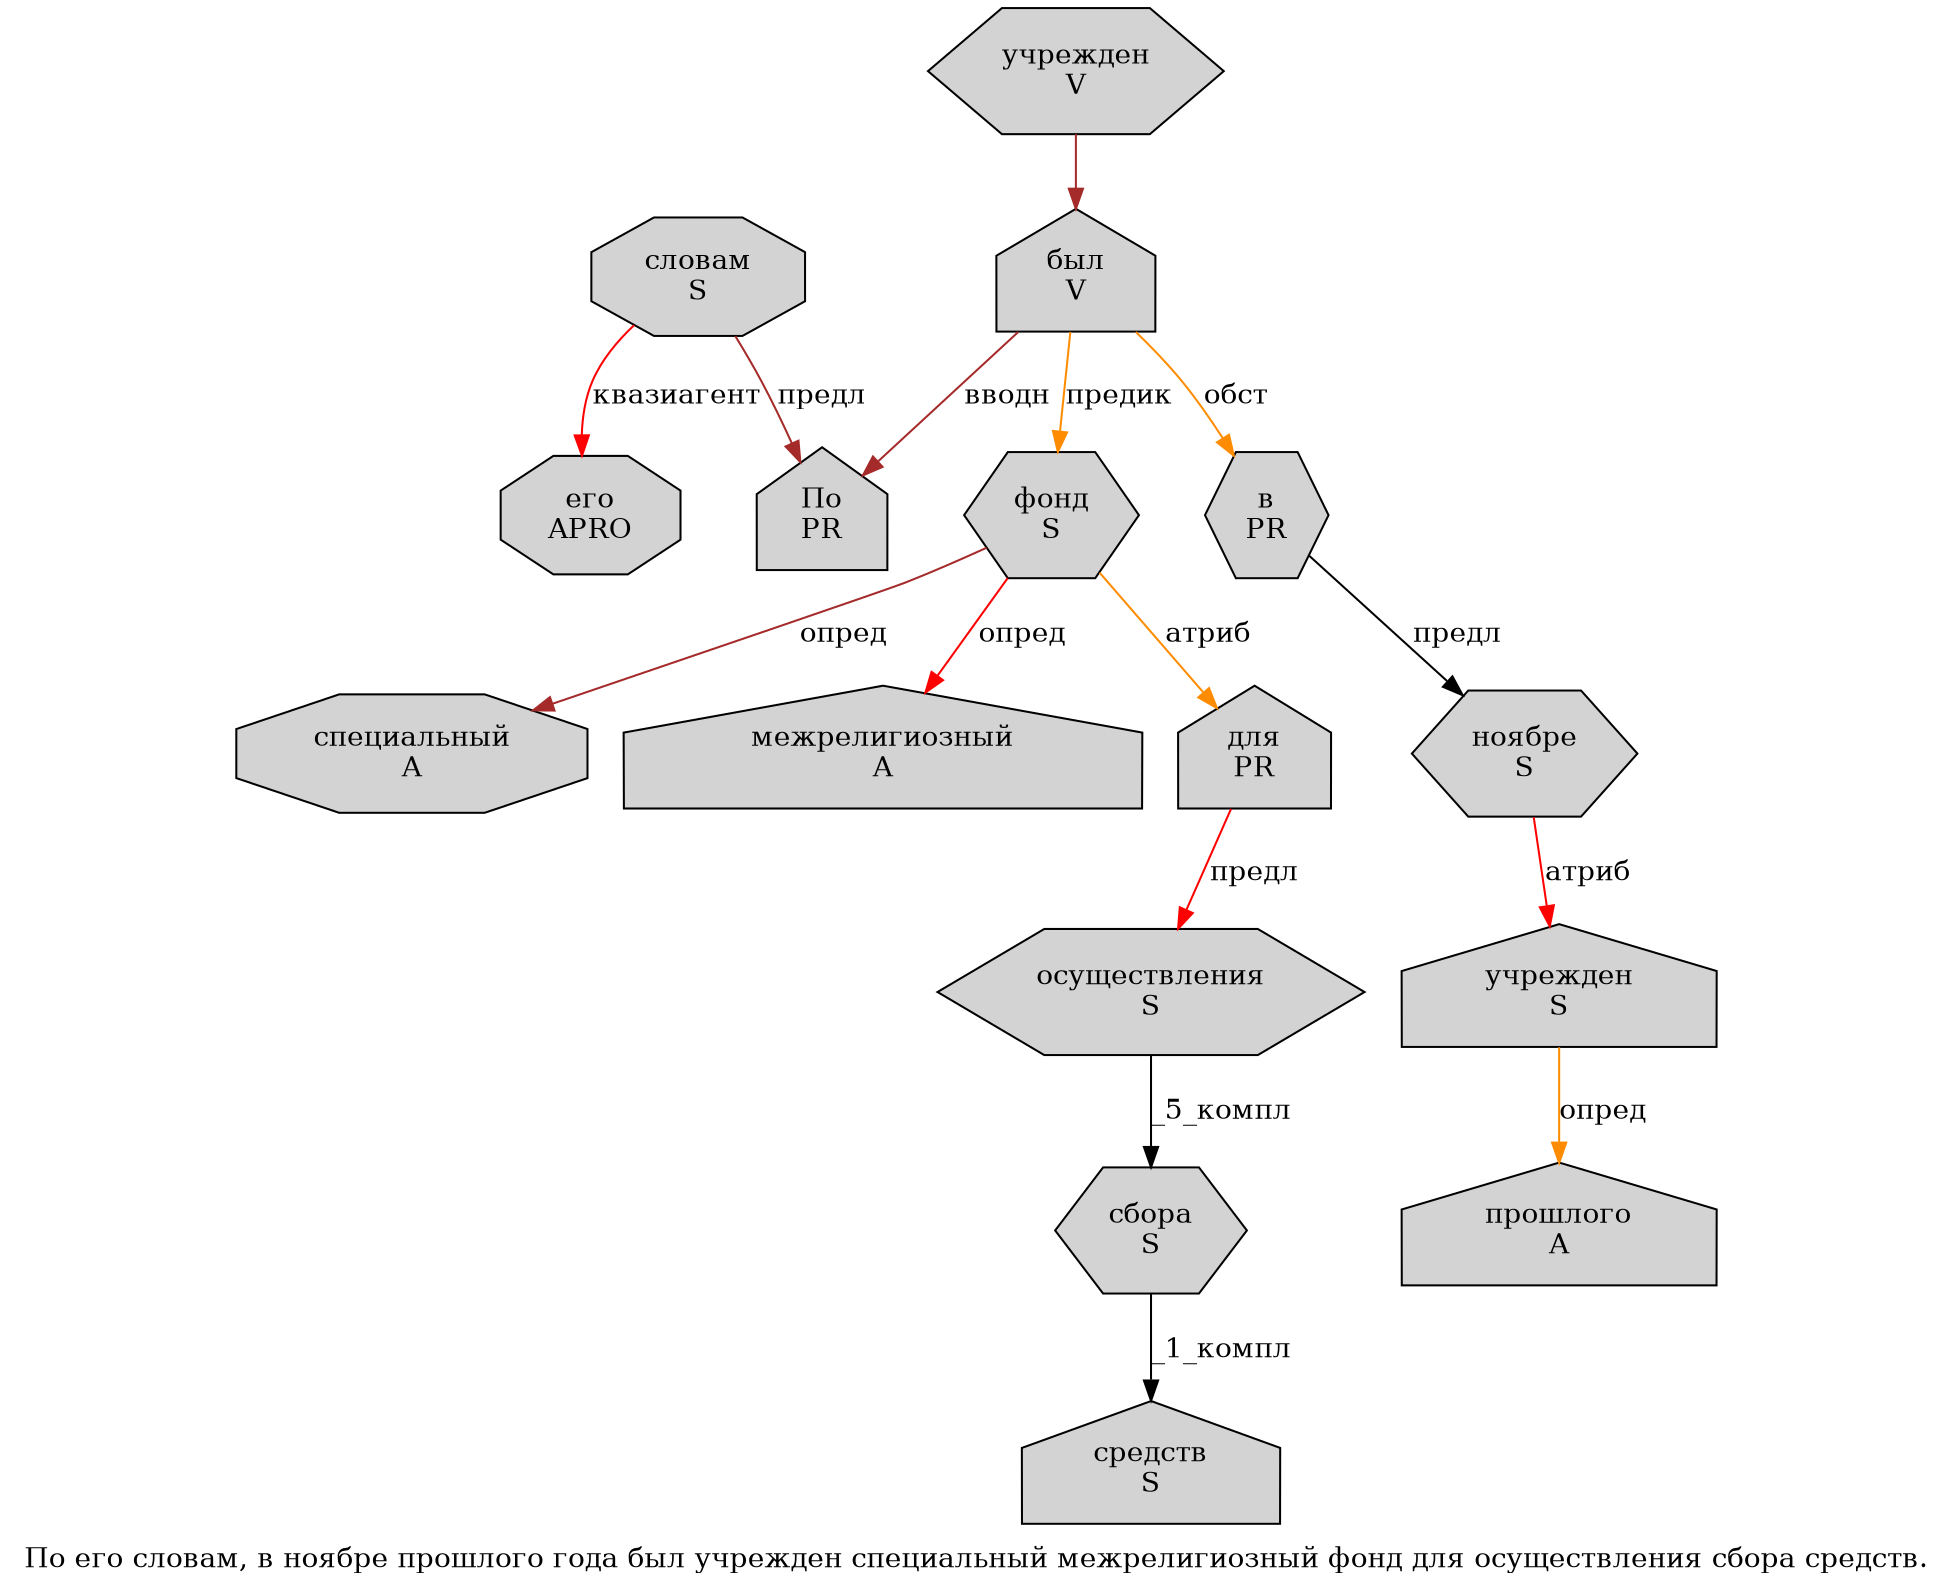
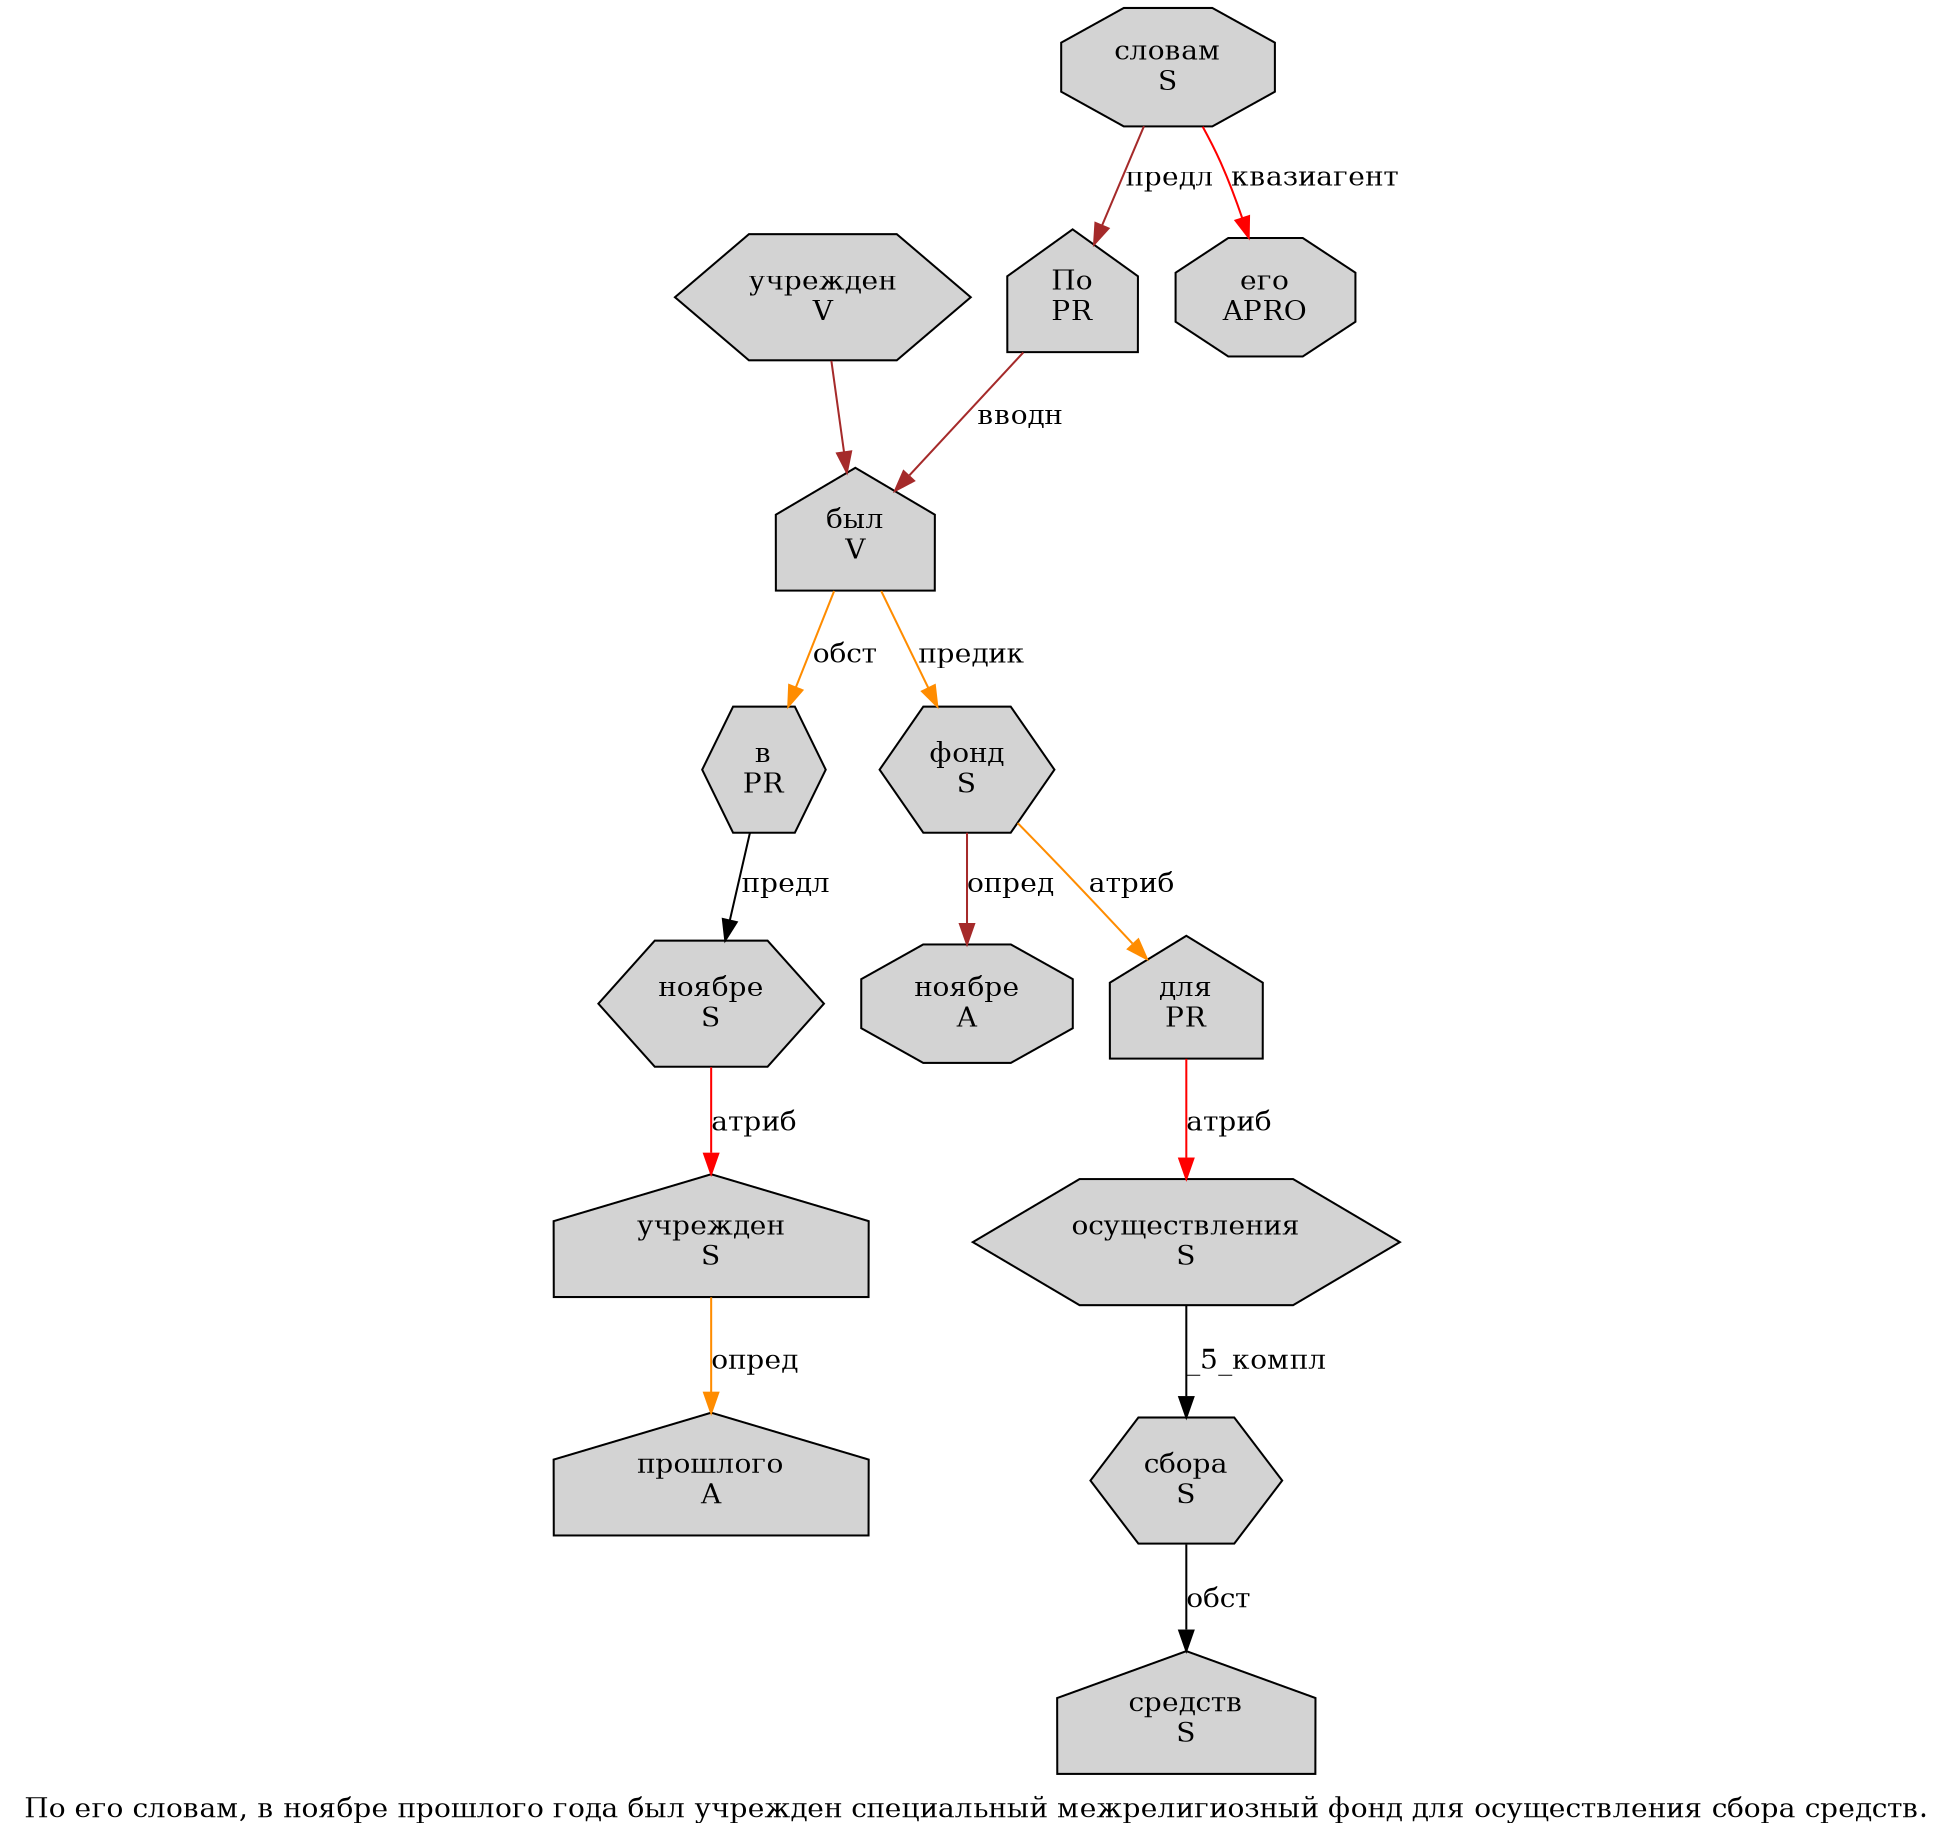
edge "был V" -> "По PR": reversed
node "специальный A": label "специальный A" -> "ноябре A"
node "межрелигиозный A": removed
edge "для PR" -> "осуществления S": label "предл" -> "атриб"
edge "сбора S" -> "средств S": label "_1_компл" -> "обст"
